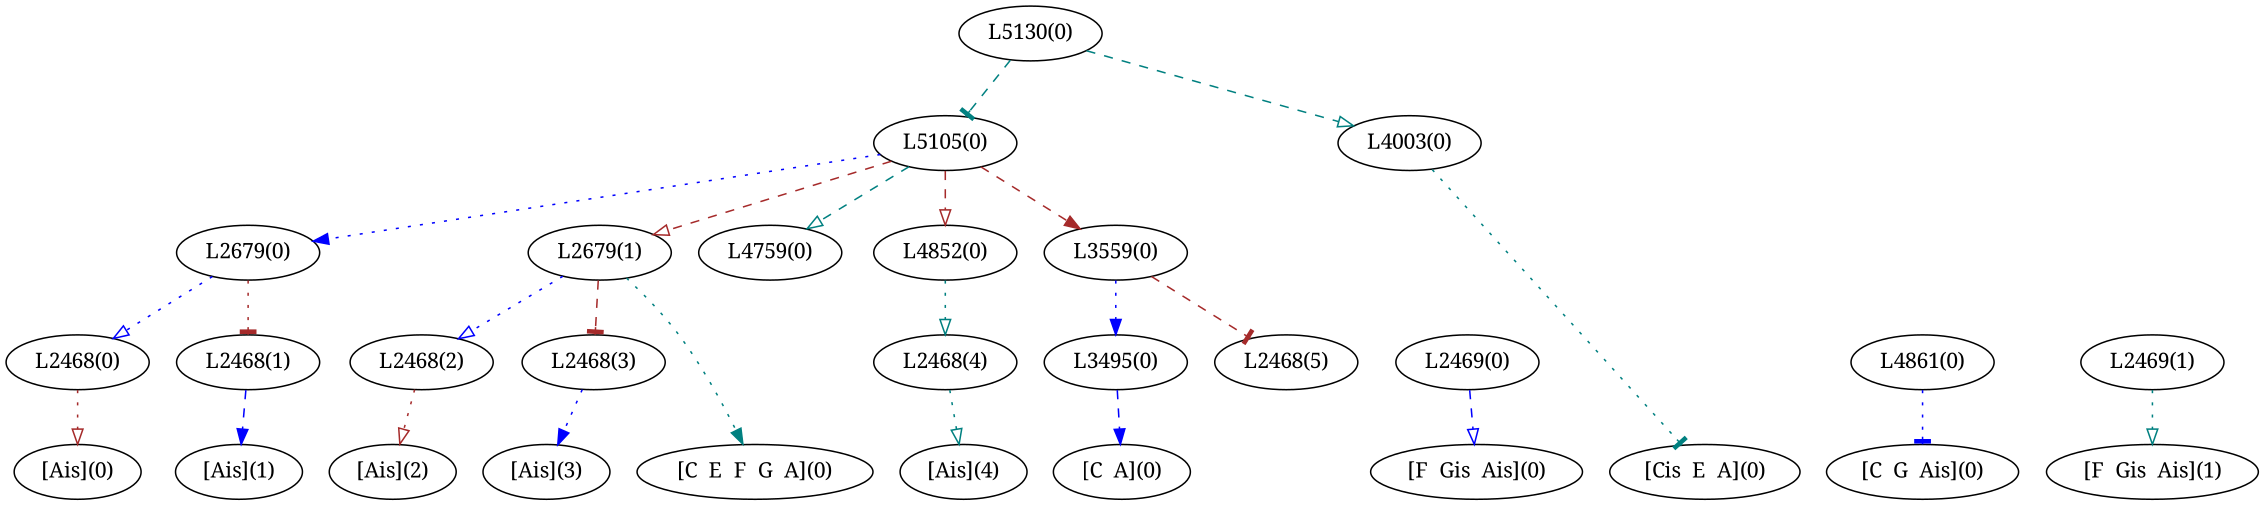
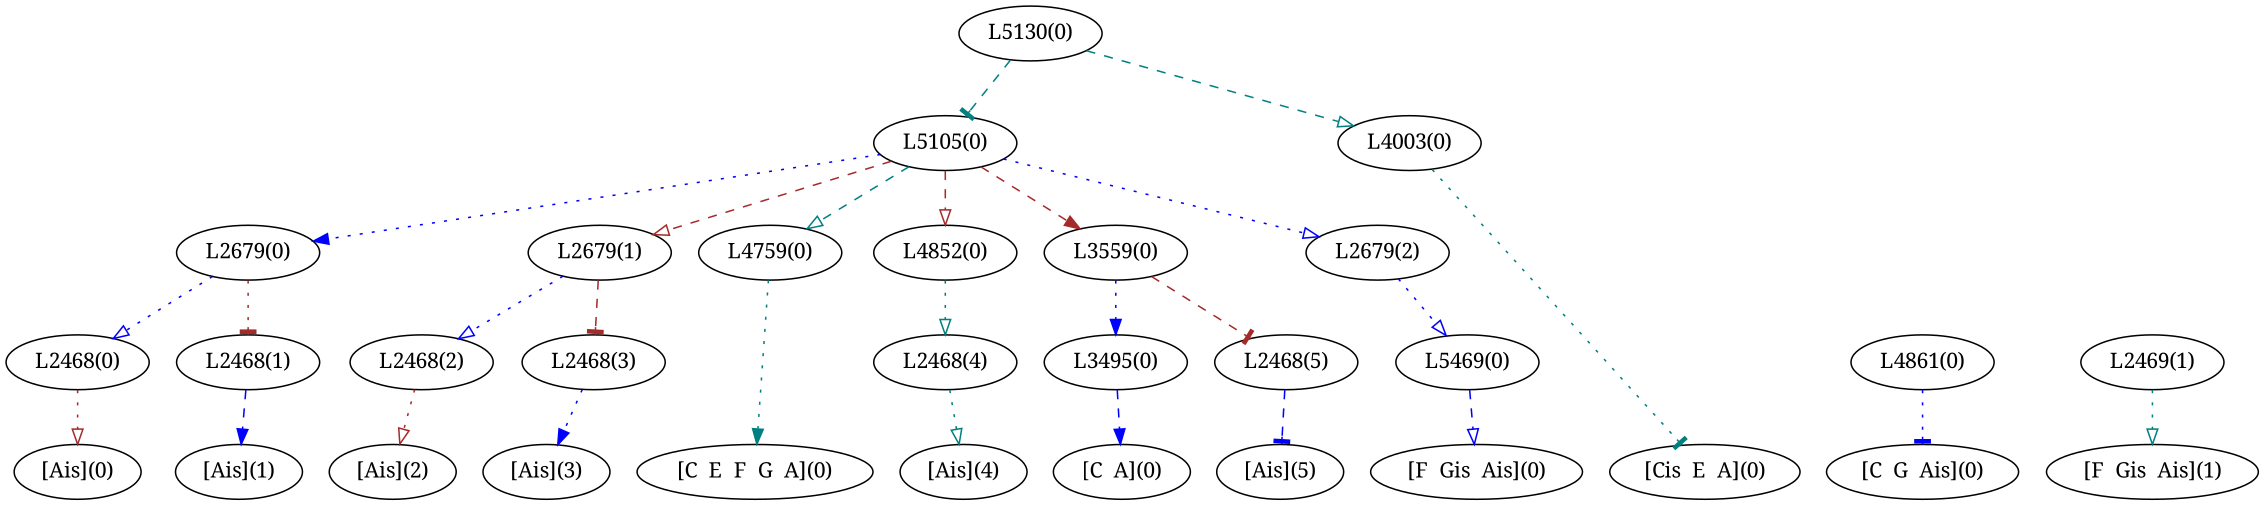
node "L2679(2)": added
edge "L2679(1)" -> "[C  E  F  G  A](0)": now "L4759(0)" -> "[C  E  F  G  A](0)"
node "L2469(0)": label "L2469(0)" -> "L5469(0)"
node "[Ais](5)": added
